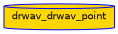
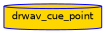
node "drwav_drwav_point": label "drwav_drwav_point" -> "drwav_cue_point"
